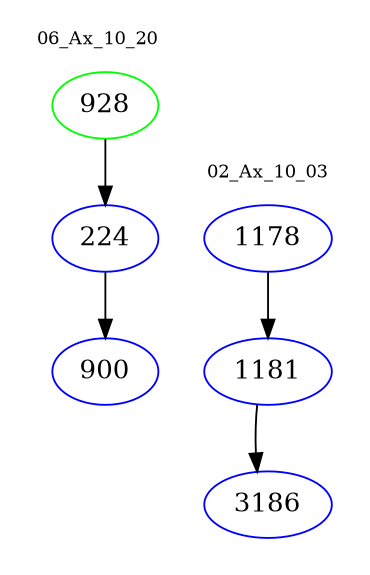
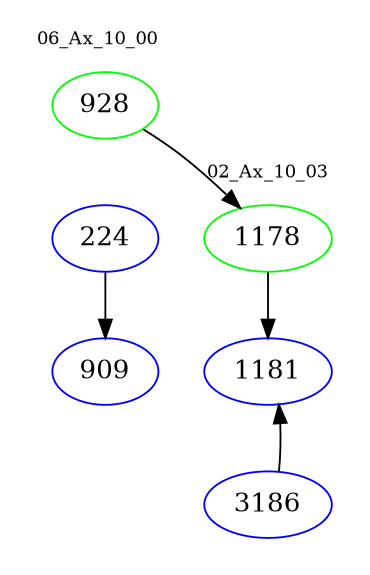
cluster "06_Ax_10_20": label "06_Ax_10_20" -> "06_Ax_10_00"
edge "928" -> "224": now "928" -> "1178"
node "1178": color blue -> green
node "900": label "900" -> "909"
edge "1181" -> "3186": reversed
